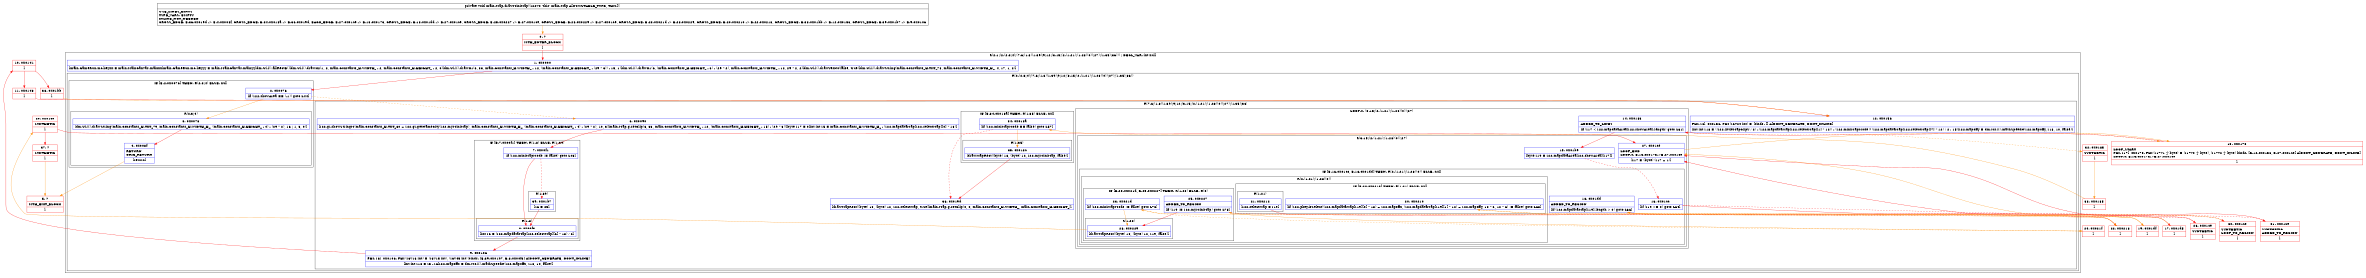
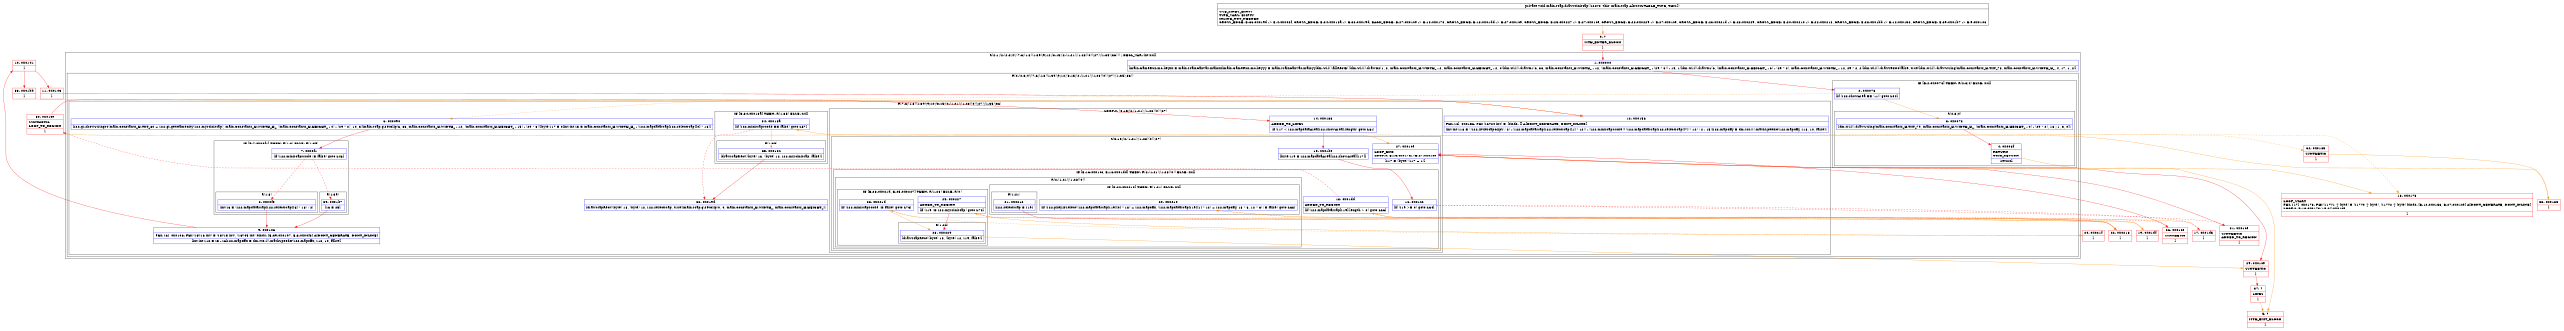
edge "29: 0x01ce" -> "27: 0x01ce": reversed
edge "13: 0x0173" -> "14: 0x0183": now "30: 0x01ce" -> "14: 0x0183"
node "37: ?": text "SYNTHETIC" -> "LINES"
edge "15: 0x01be" -> "16: 0x01cc": style dashed -> solid
edge "7: 0x00f1" -> "8: 0x00f3": style solid -> dashed
edge "16: 0x01cc" -> "17: 0x01d5": style solid -> dashed
edge "39: 0x01b7" -> "8: 0x00f3": now "39: 0x01b7" -> "9: 0x0106"
